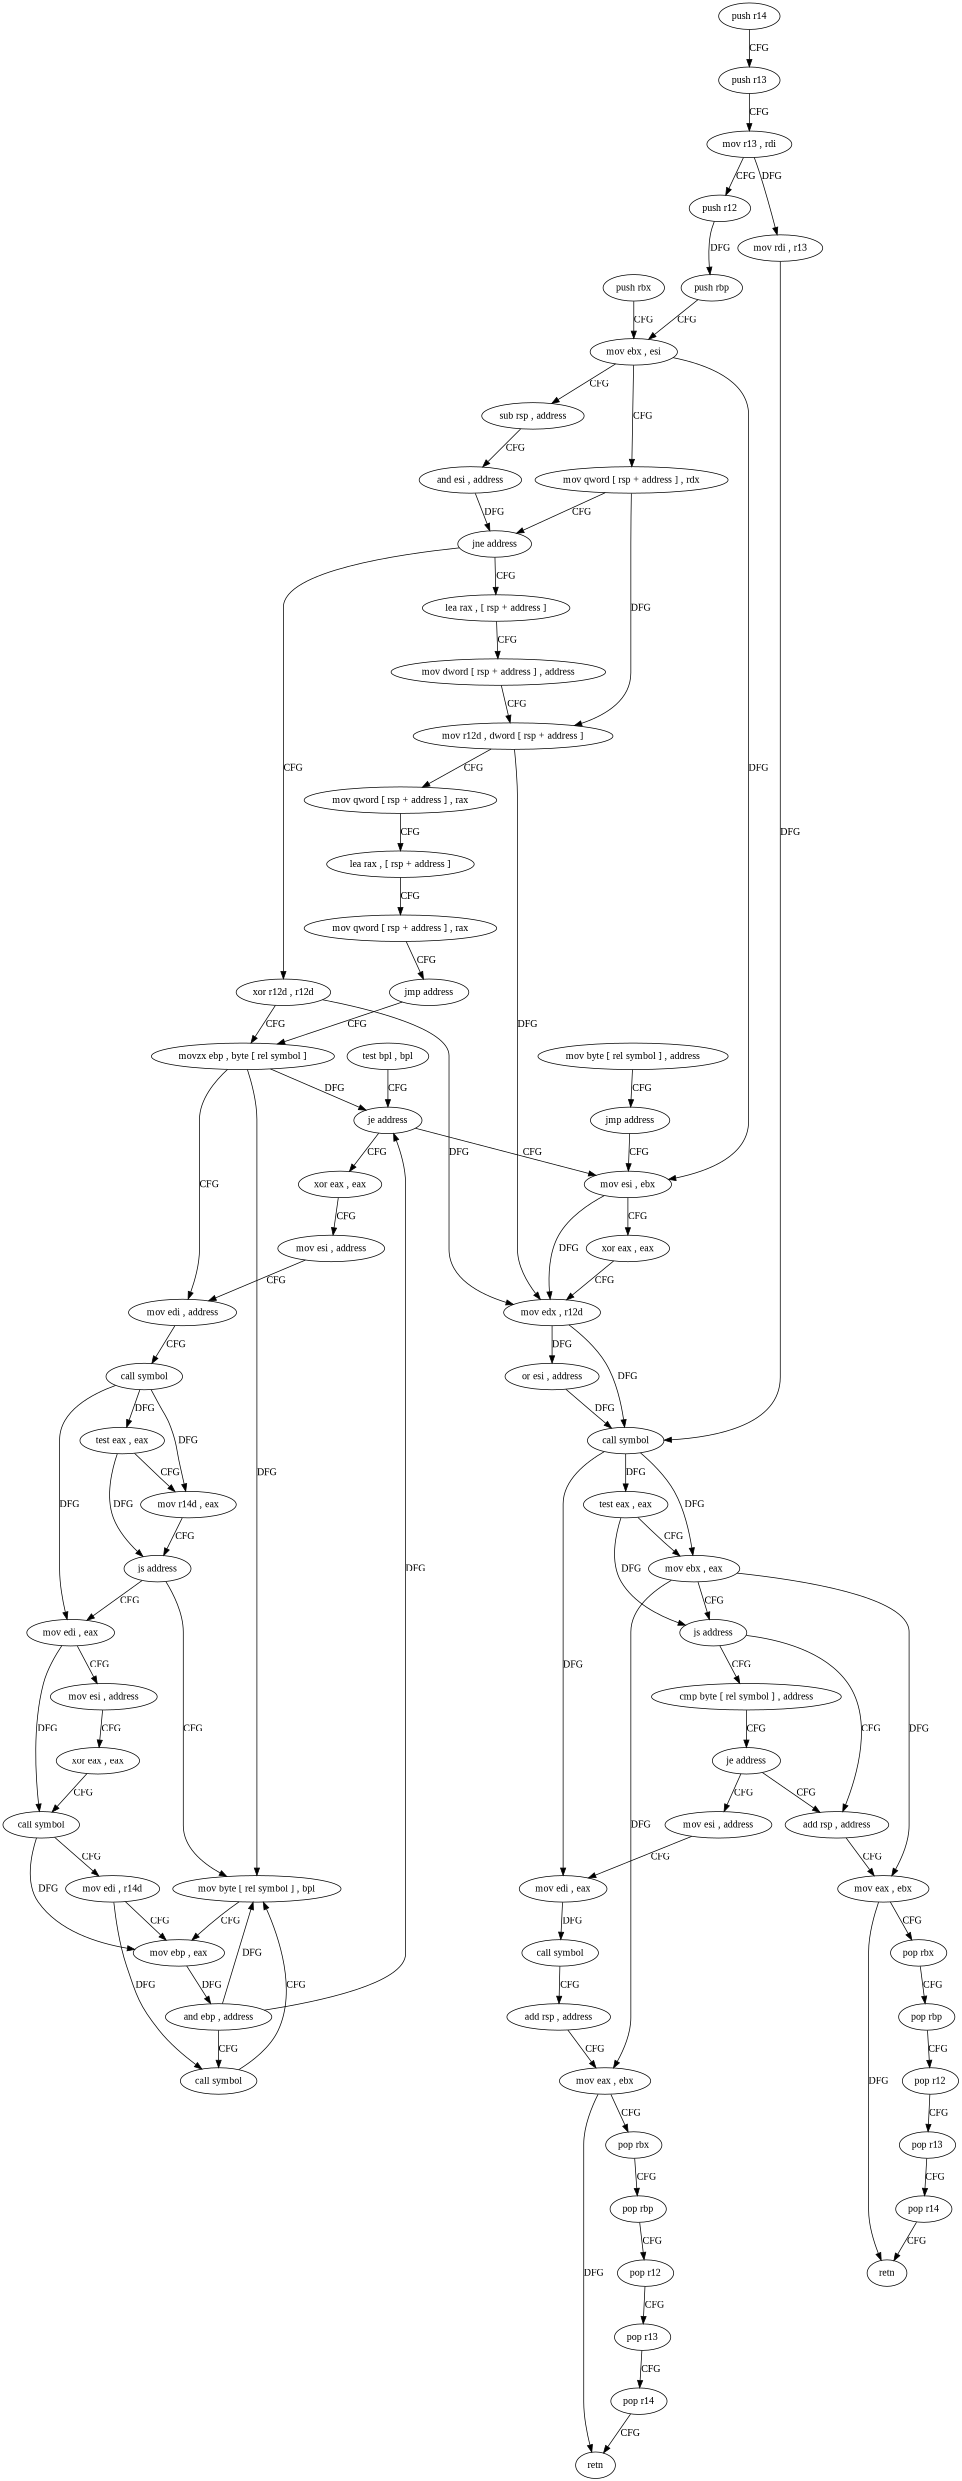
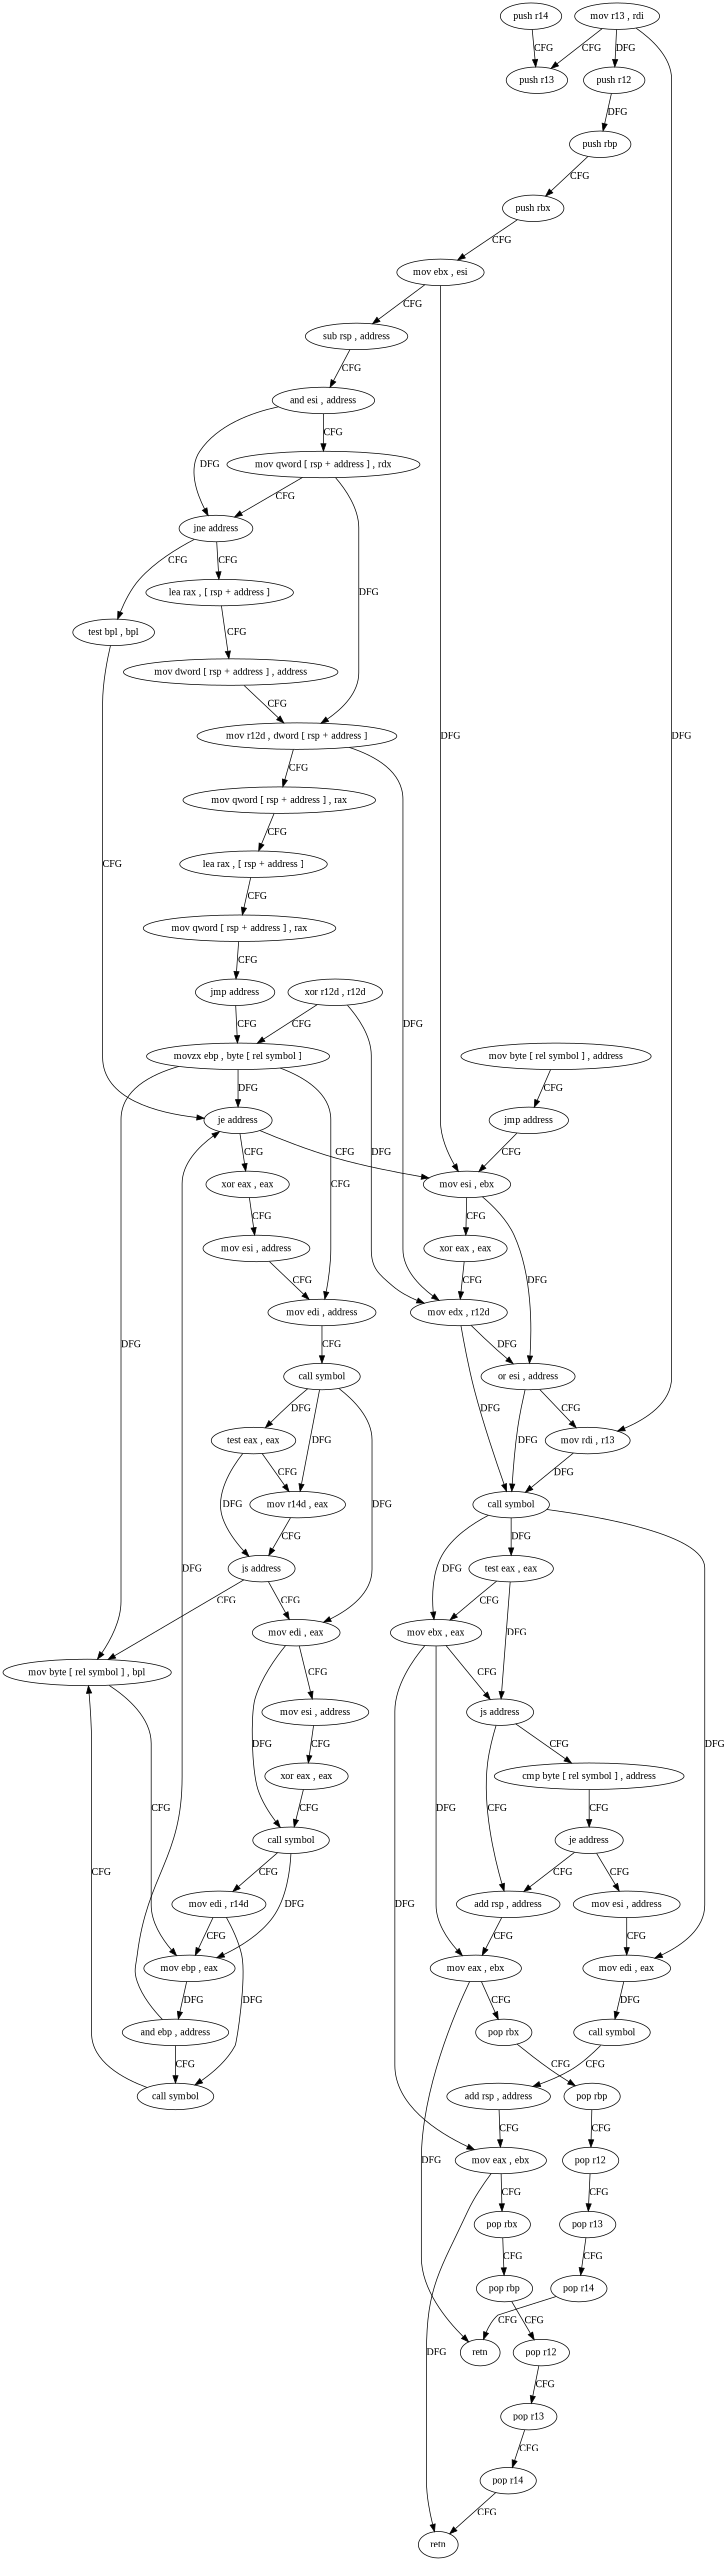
edge "push r13" -> "mov r13 , rdi": reversed
edge "mov r13 , rdi" -> "push r12": label "CFG" -> "DFG"
edge "push rbp" -> "mov ebx , esi": now "push rbp" -> "push rbx"
edge "mov ebx , esi" -> "mov qword [ rsp + address ] , rdx": now "and esi , address" -> "mov qword [ rsp + address ] , rdx"
edge "jne address" -> "xor r12d , r12d": now "jne address" -> "test bpl , bpl"
edge "mov esi , ebx" -> "mov edx , r12d": now "mov esi , ebx" -> "or esi , address"
edge "or esi , address" -> "mov rdi , r13": added, label "CFG"
edge "and ebp , address" -> "mov byte [ rel symbol ] , bpl": removed, label "DFG"
